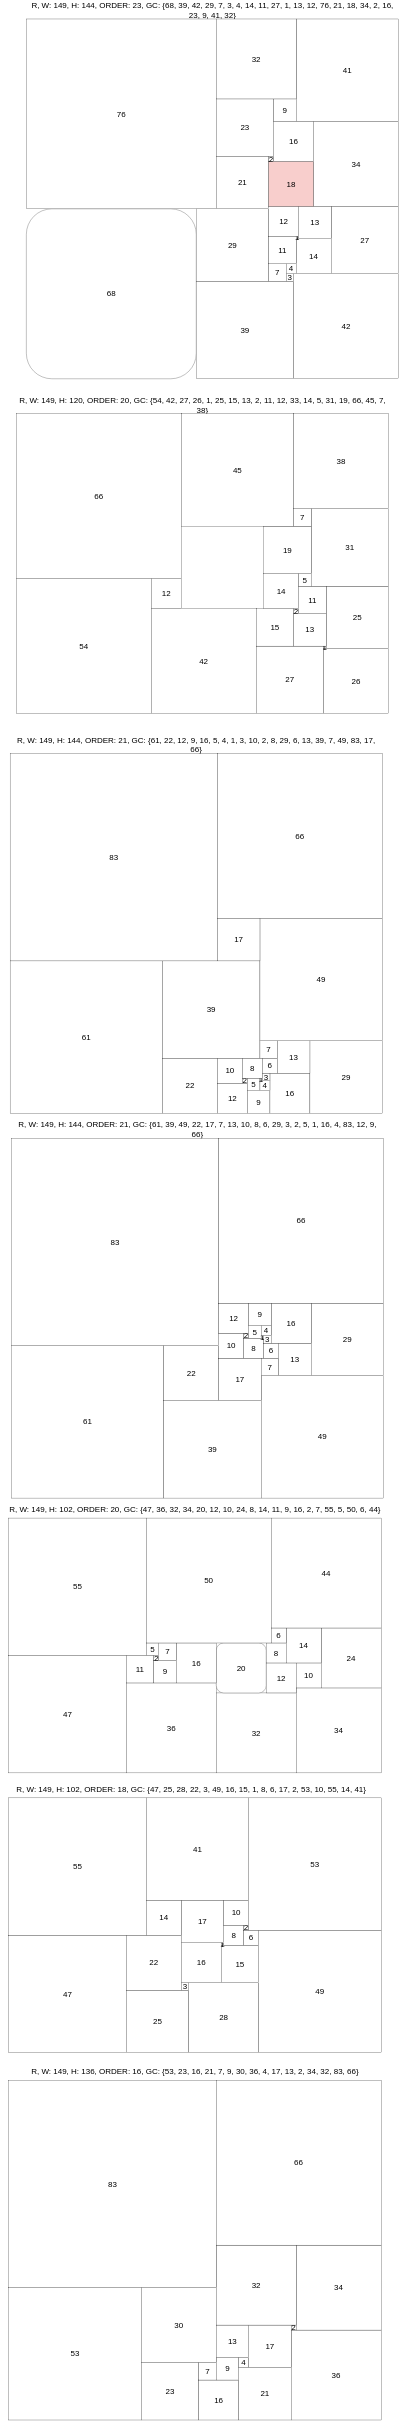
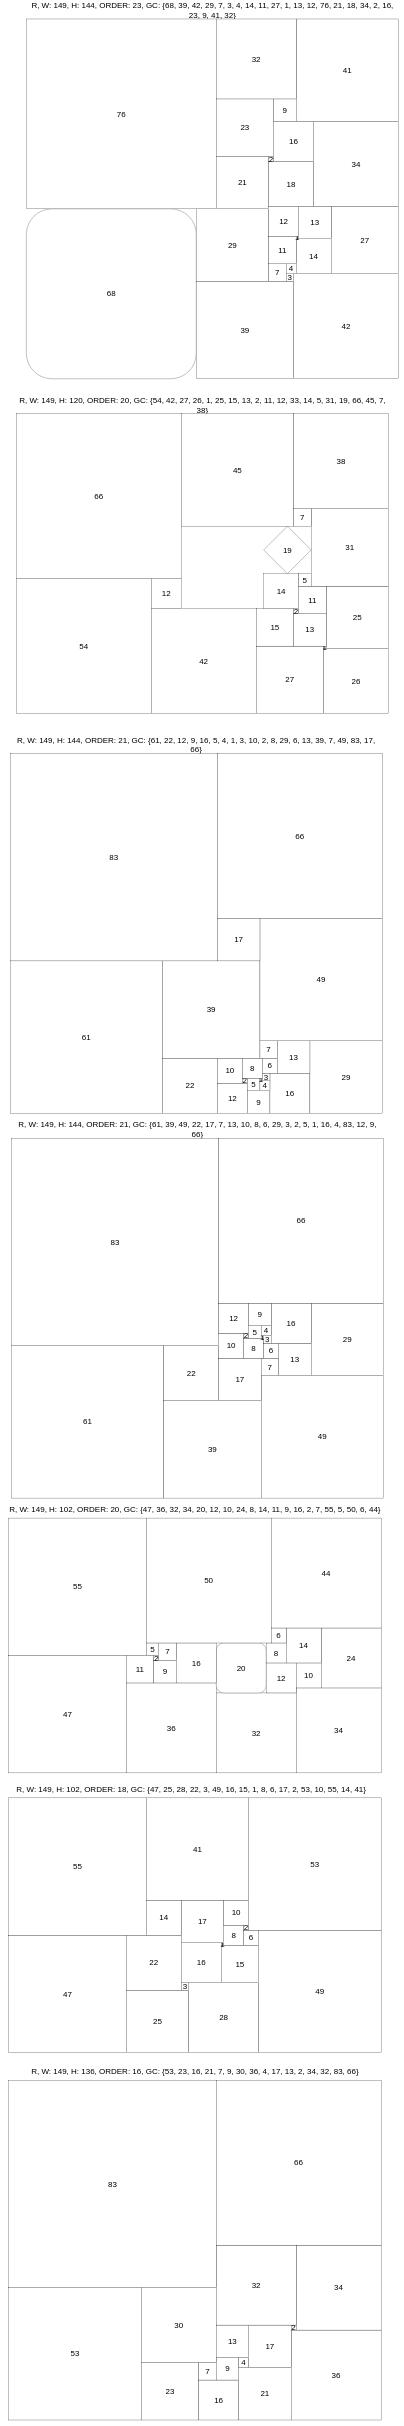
node "18": fillcolor #f8cecc -> #ffffff
node "19": shape rectangle -> diamond
